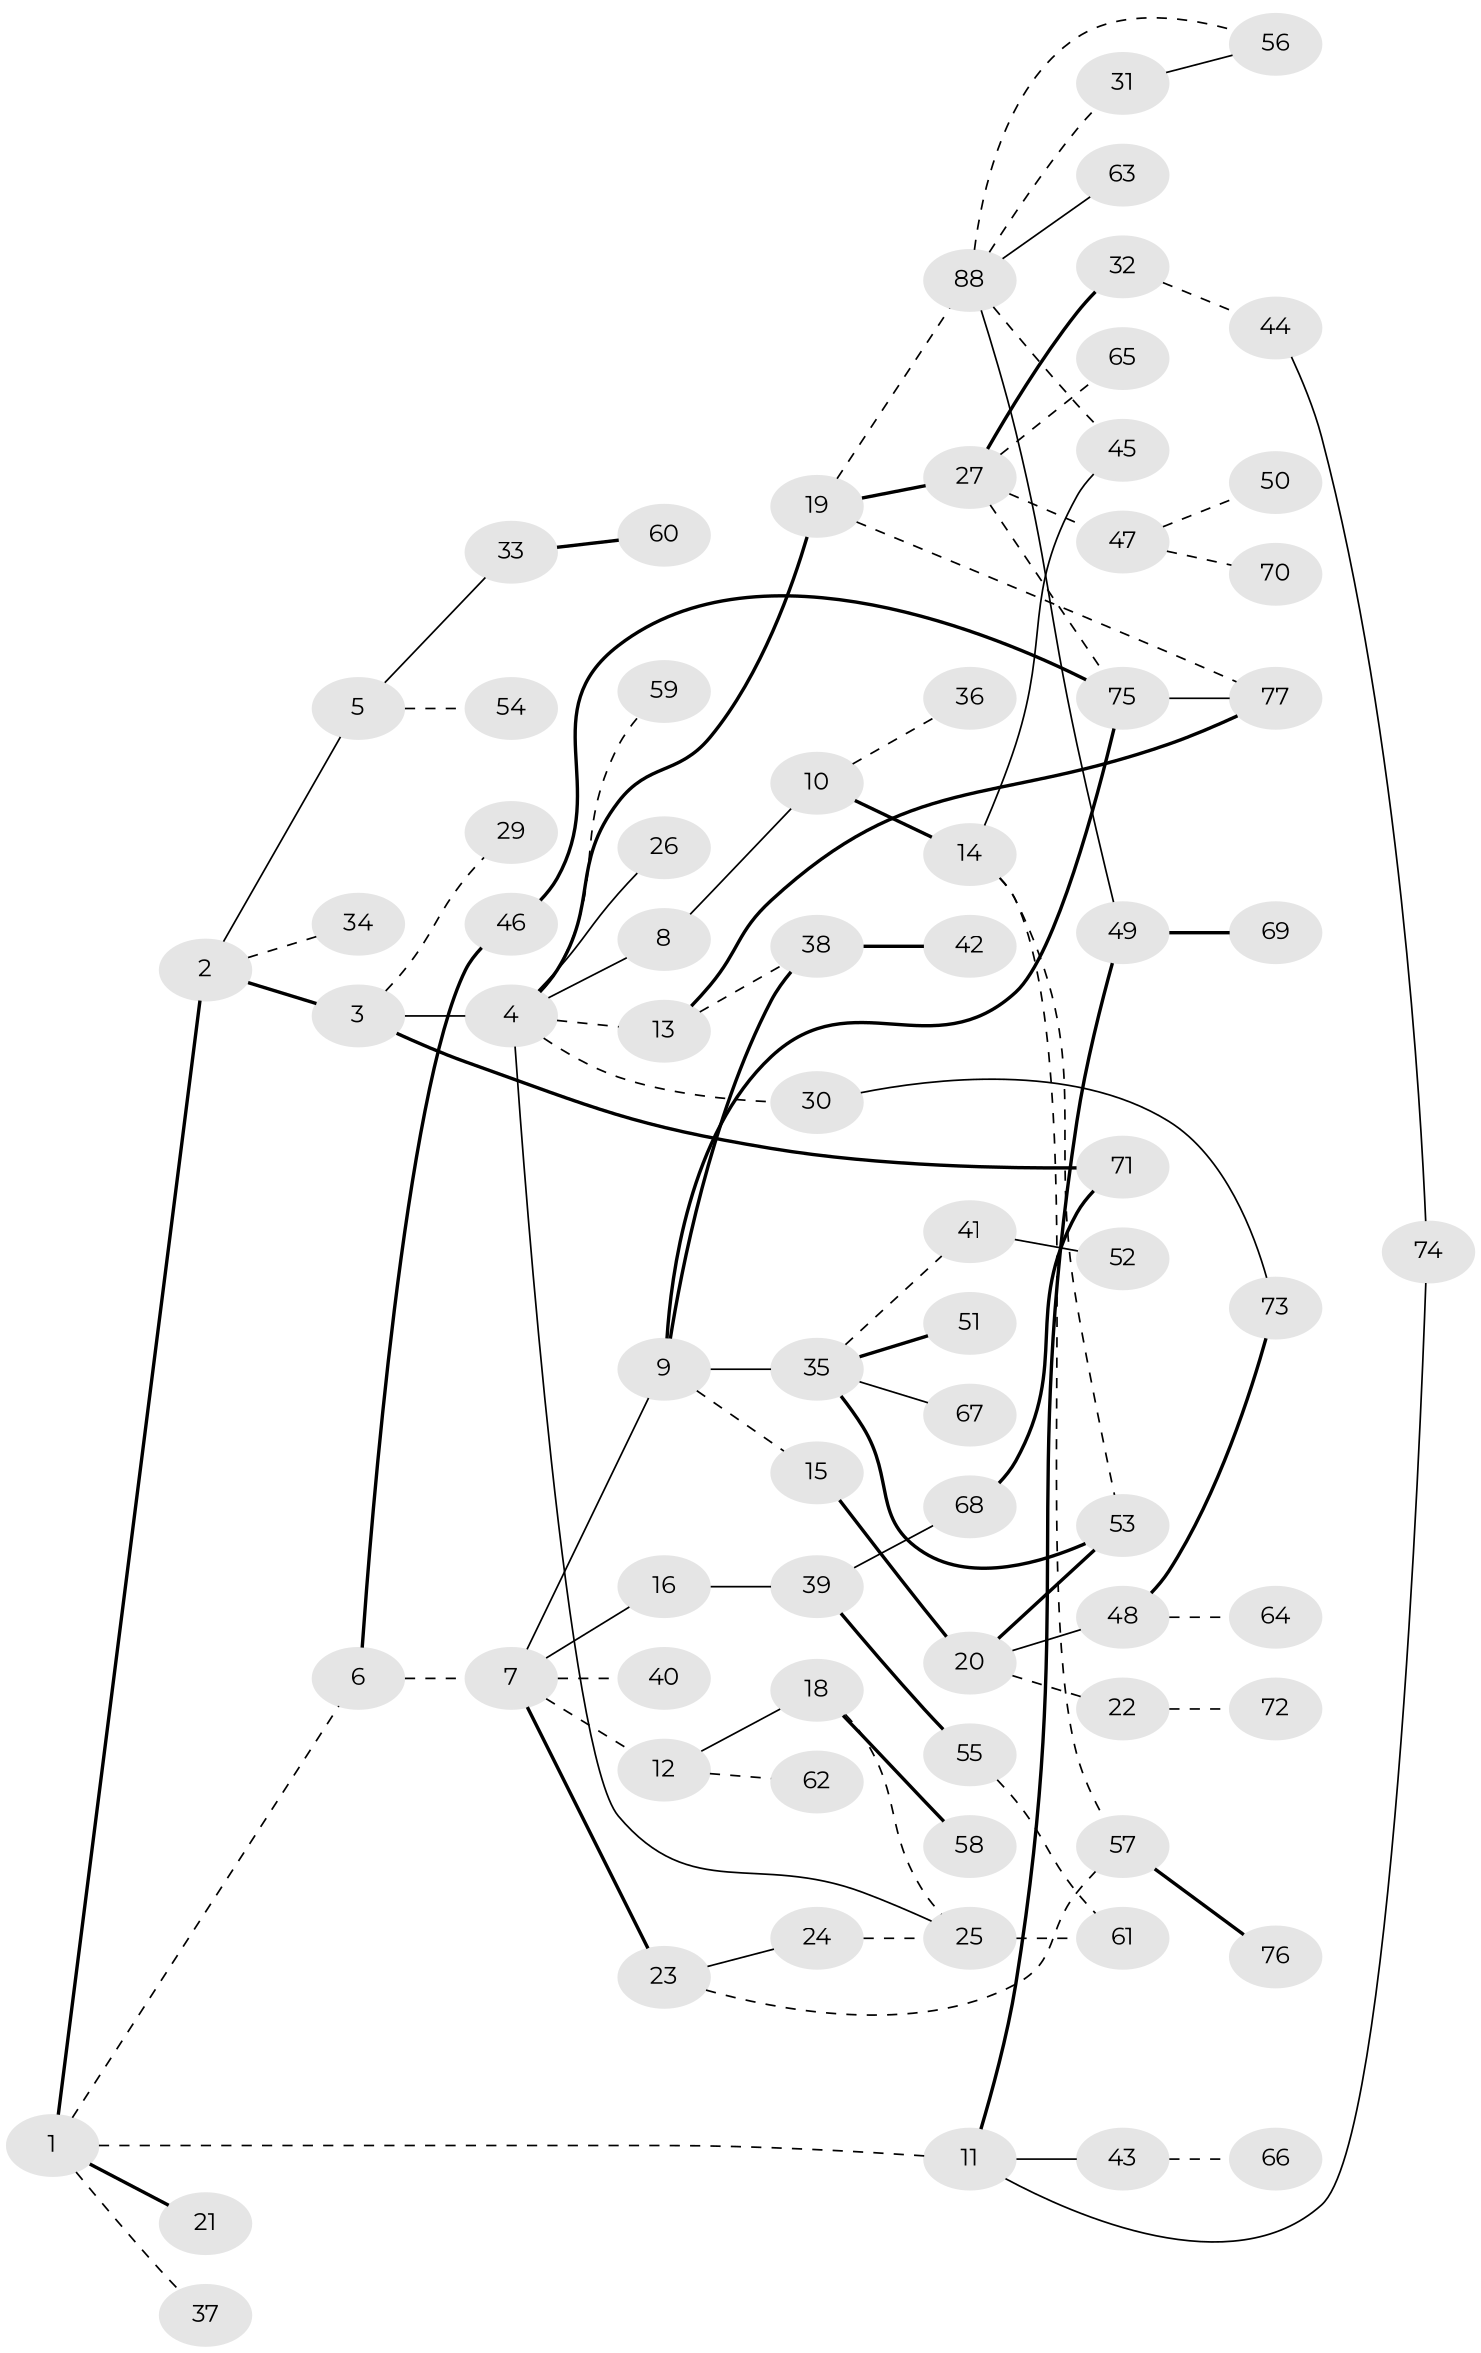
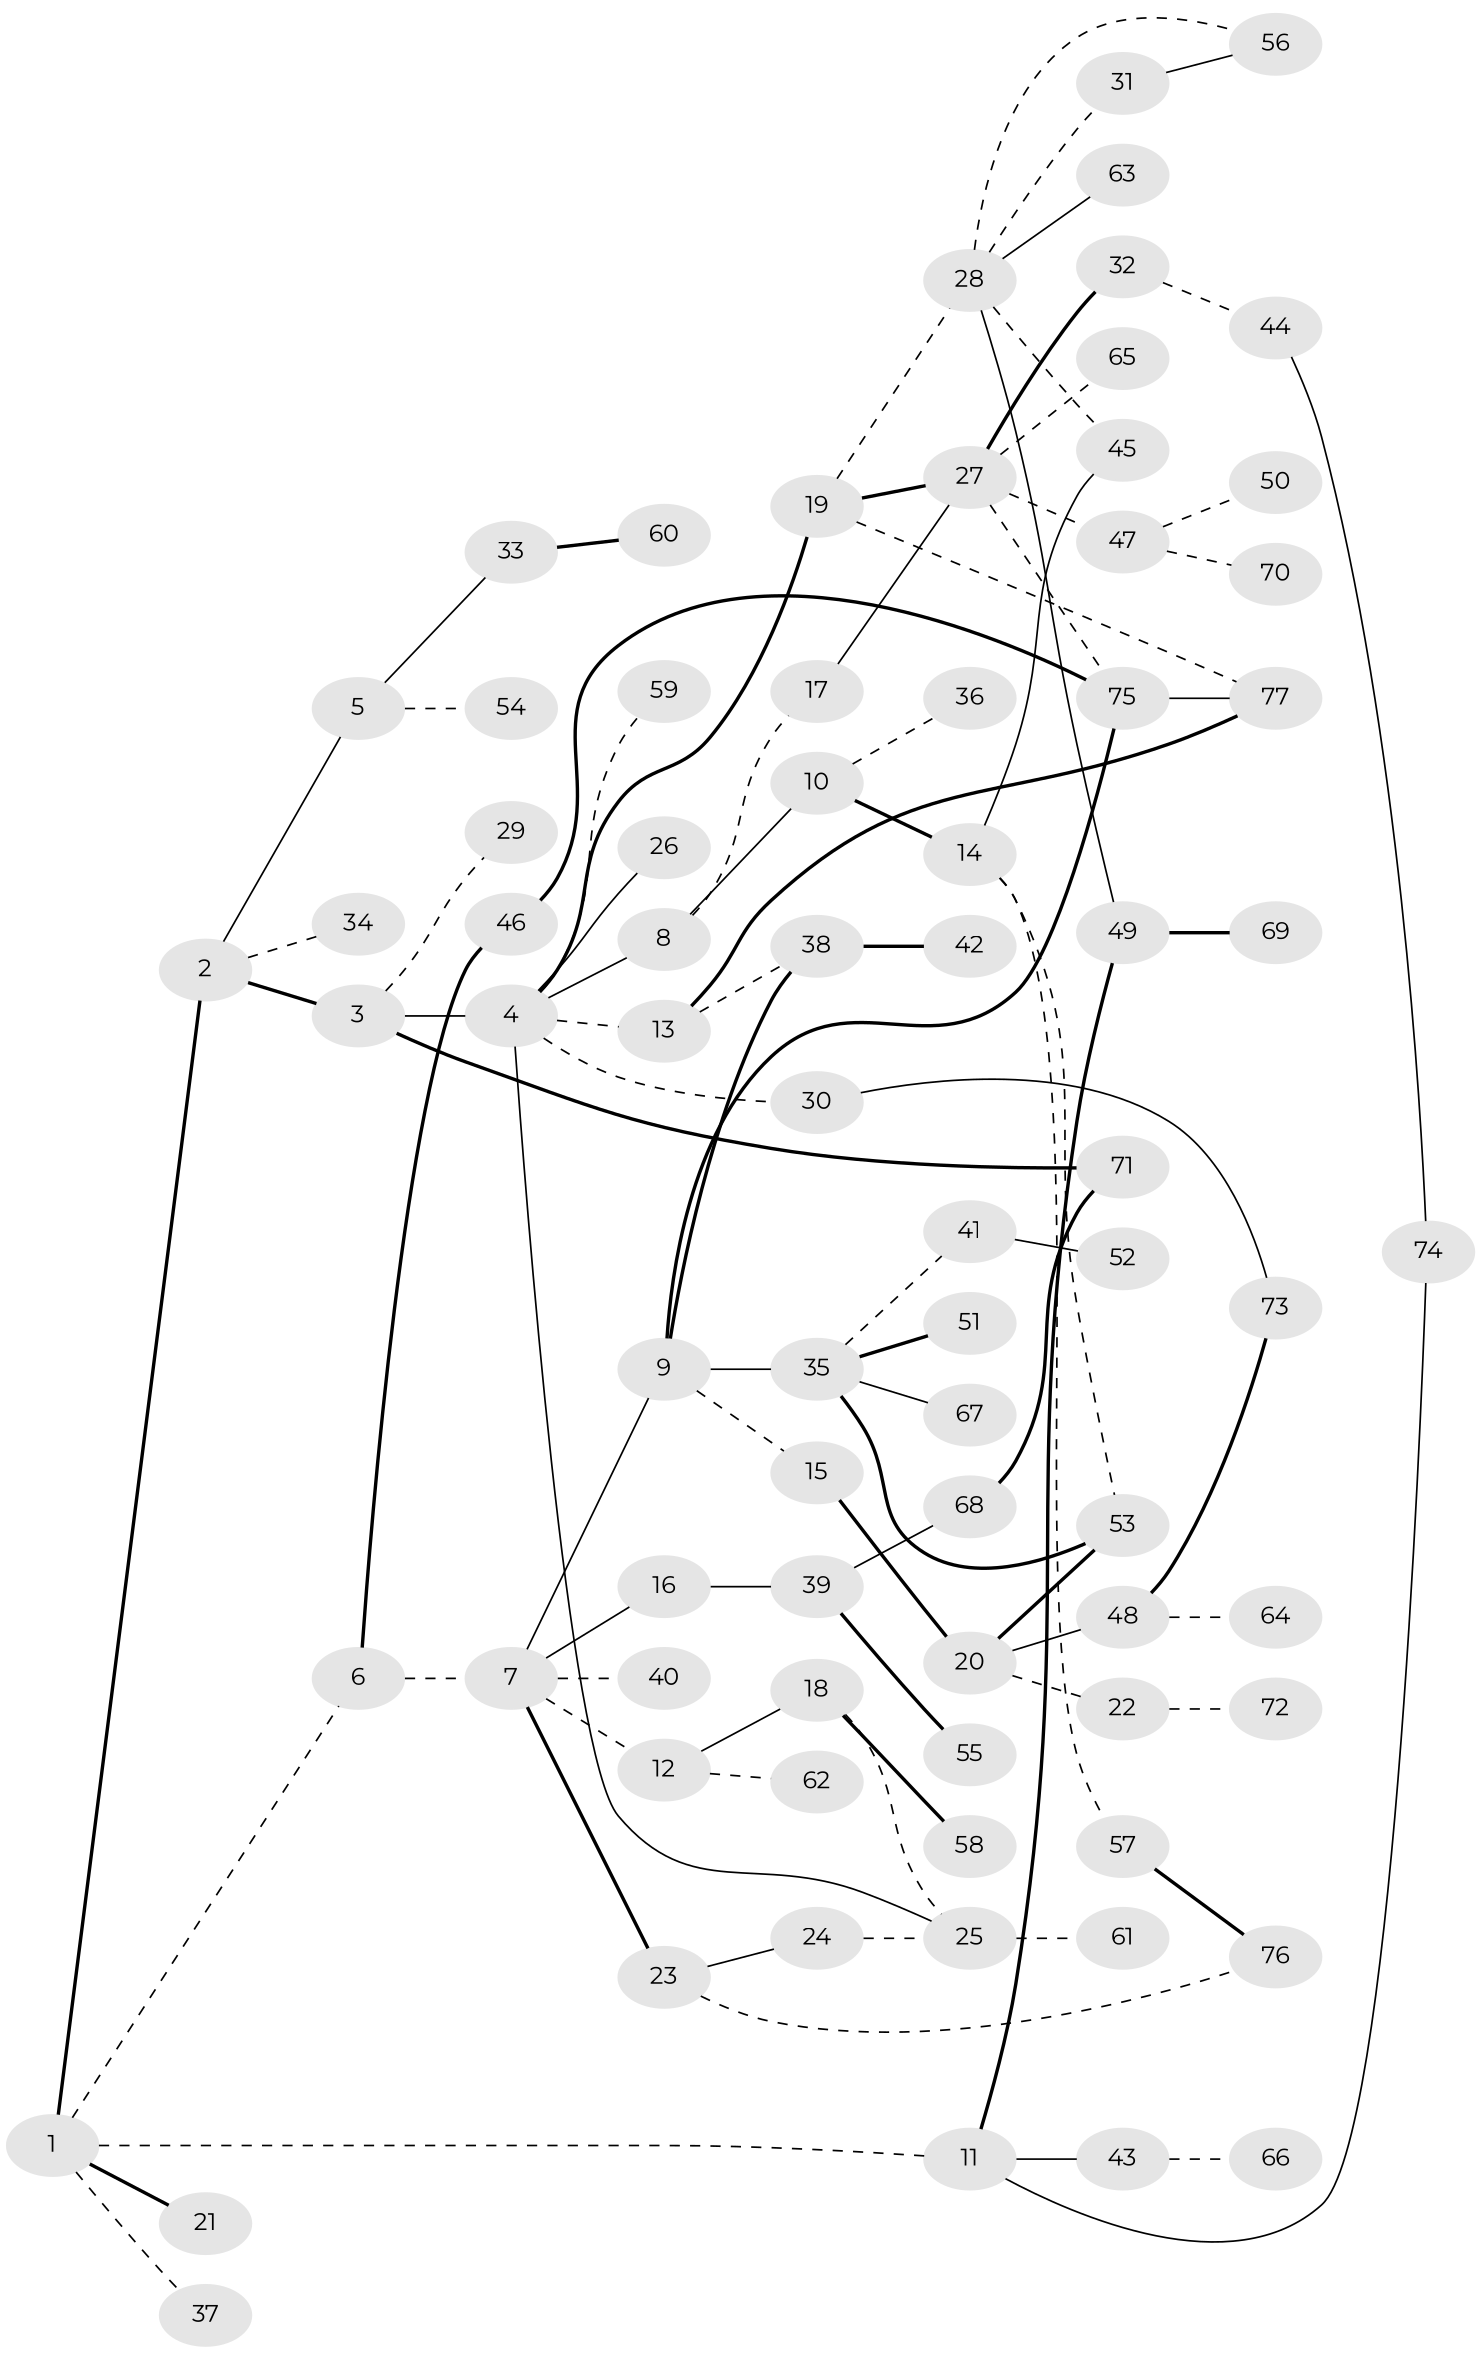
node "88": label "88" -> "28"
node "17": added
edge "55" -- "61": removed
edge "57" -- "23": now "76" -- "23"
